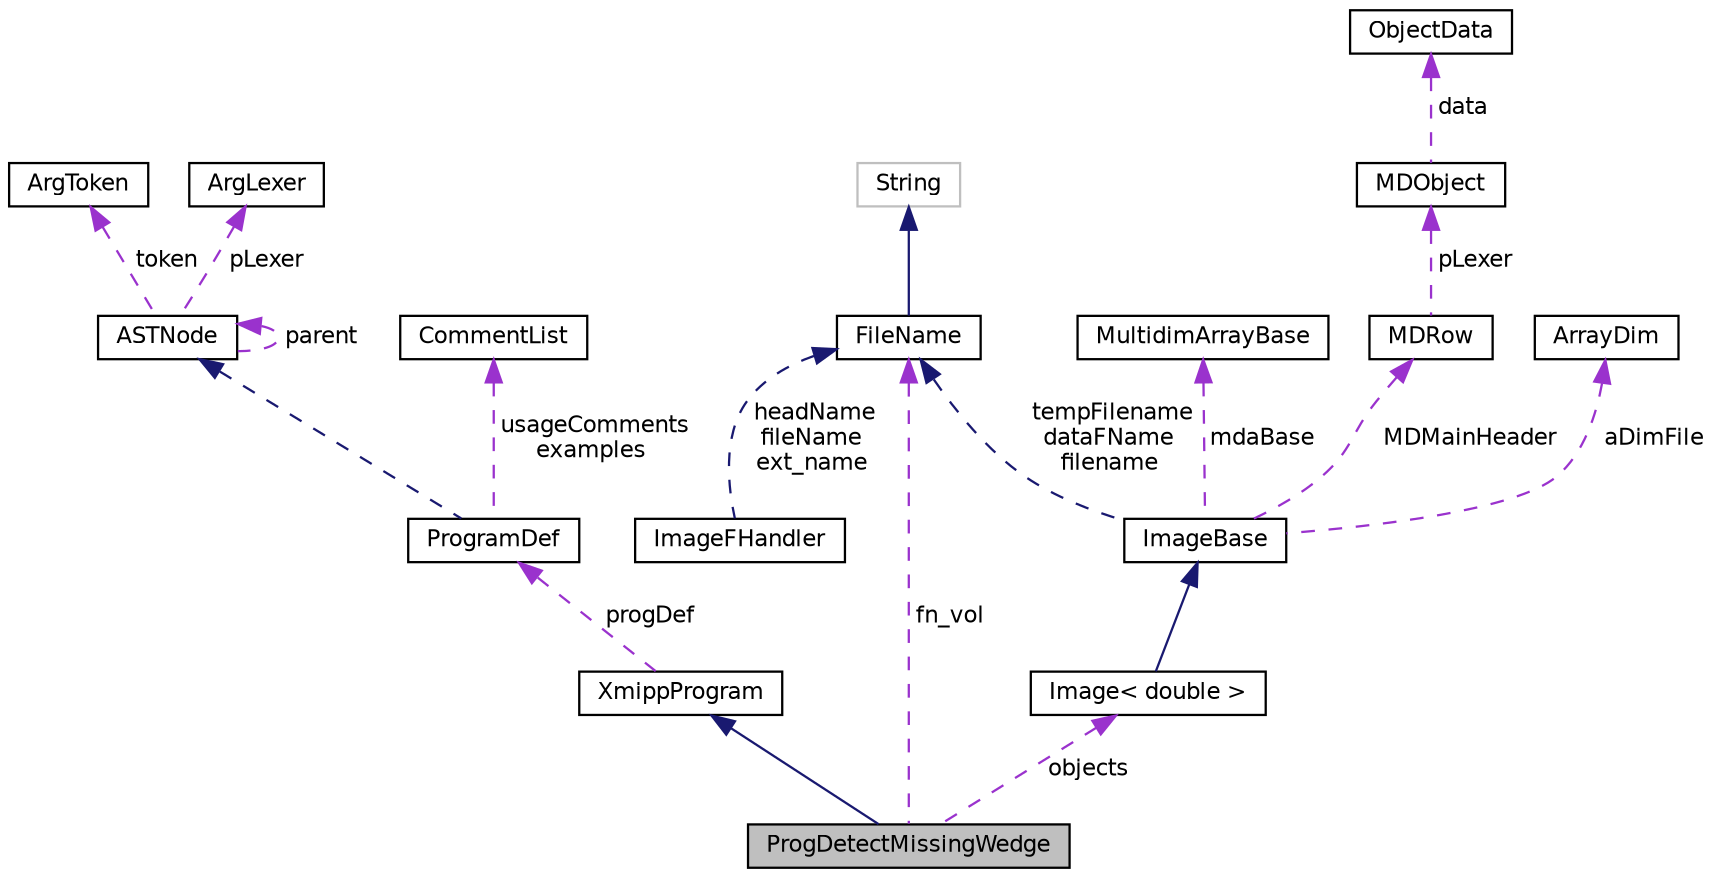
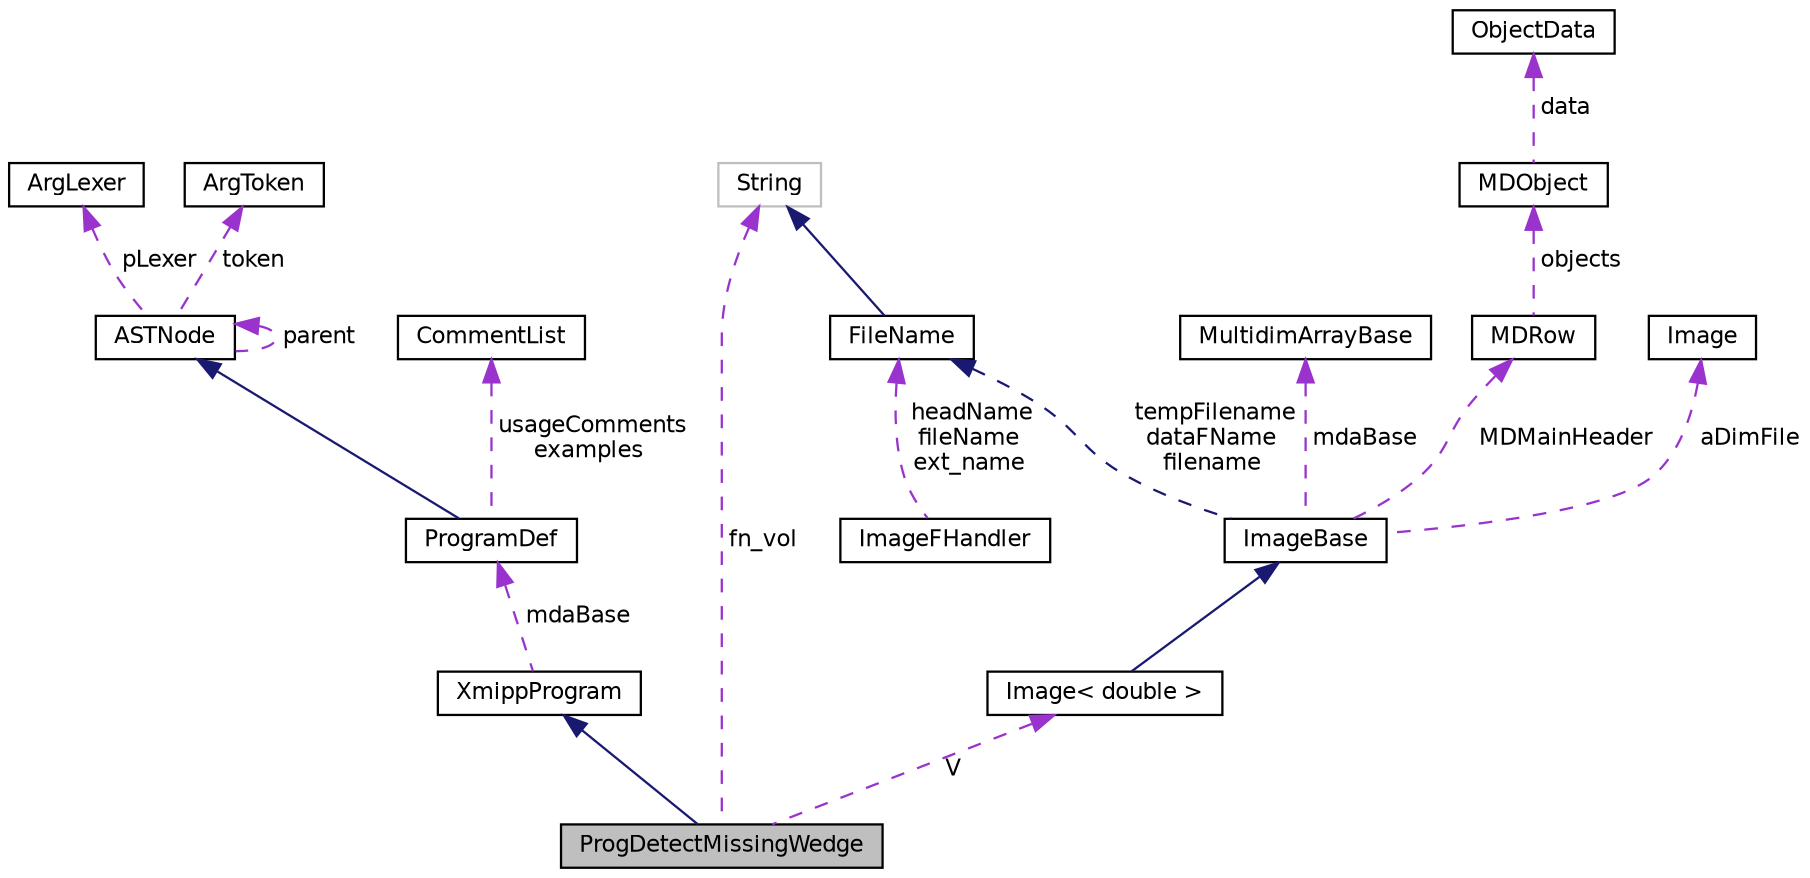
edge "MDRow" -> "MDObject": label " pLexer" -> " objects"
node "ArrayDim": label "ArrayDim" -> "Image"
edge "ImageFHandler" -> "FileName": color midnightblue -> darkorchid3
edge "ProgramDef" -> "ASTNode": style dashed -> solid
edge "ProgDetectMissingWedge" -> "FileName": now "ProgDetectMissingWedge" -> "String"
edge "XmippProgram" -> "ProgramDef": label " progDef" -> " mdaBase"
edge "ProgDetectMissingWedge" -> "Image< double >": label " objects" -> " V"
